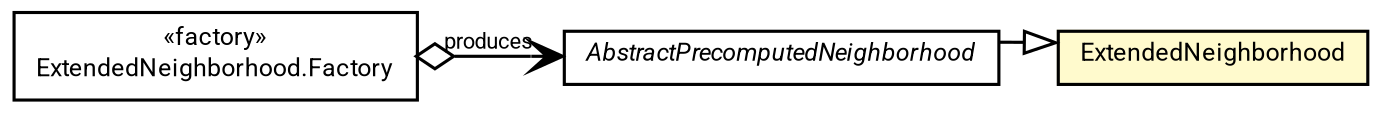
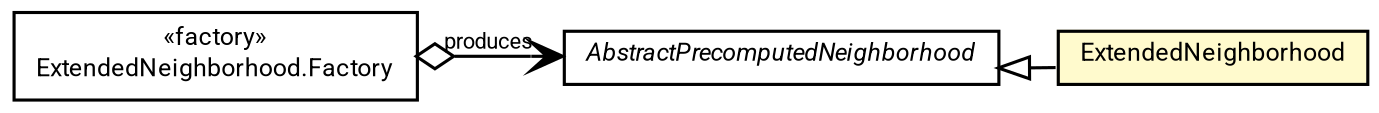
edge "AbstractPrecomputedNeighborhood" -> "ExtendedNeighborhood": reversed
